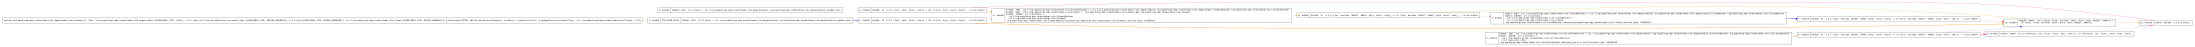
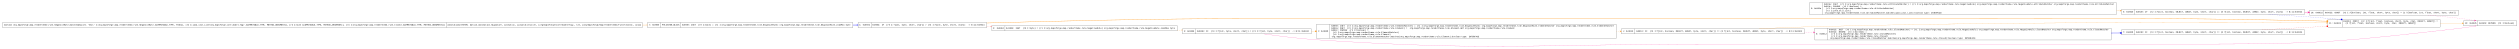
edge "1: 0x0002" -> "4: 0x0008": now "1: 0x0002" -> "2: 0x0004"
